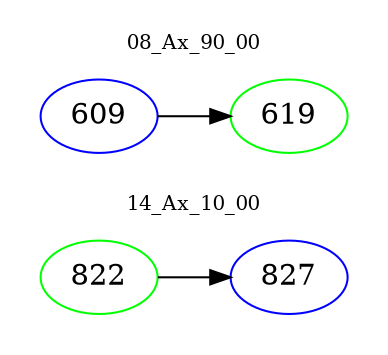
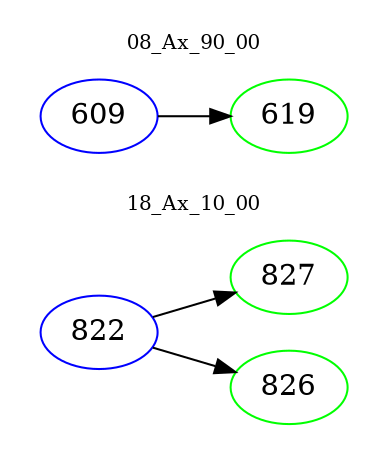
cluster "14_Ax_10_00": label "14_Ax_10_00" -> "18_Ax_10_00"
node "822": color green -> blue
node "827": color blue -> green
node "826": added
